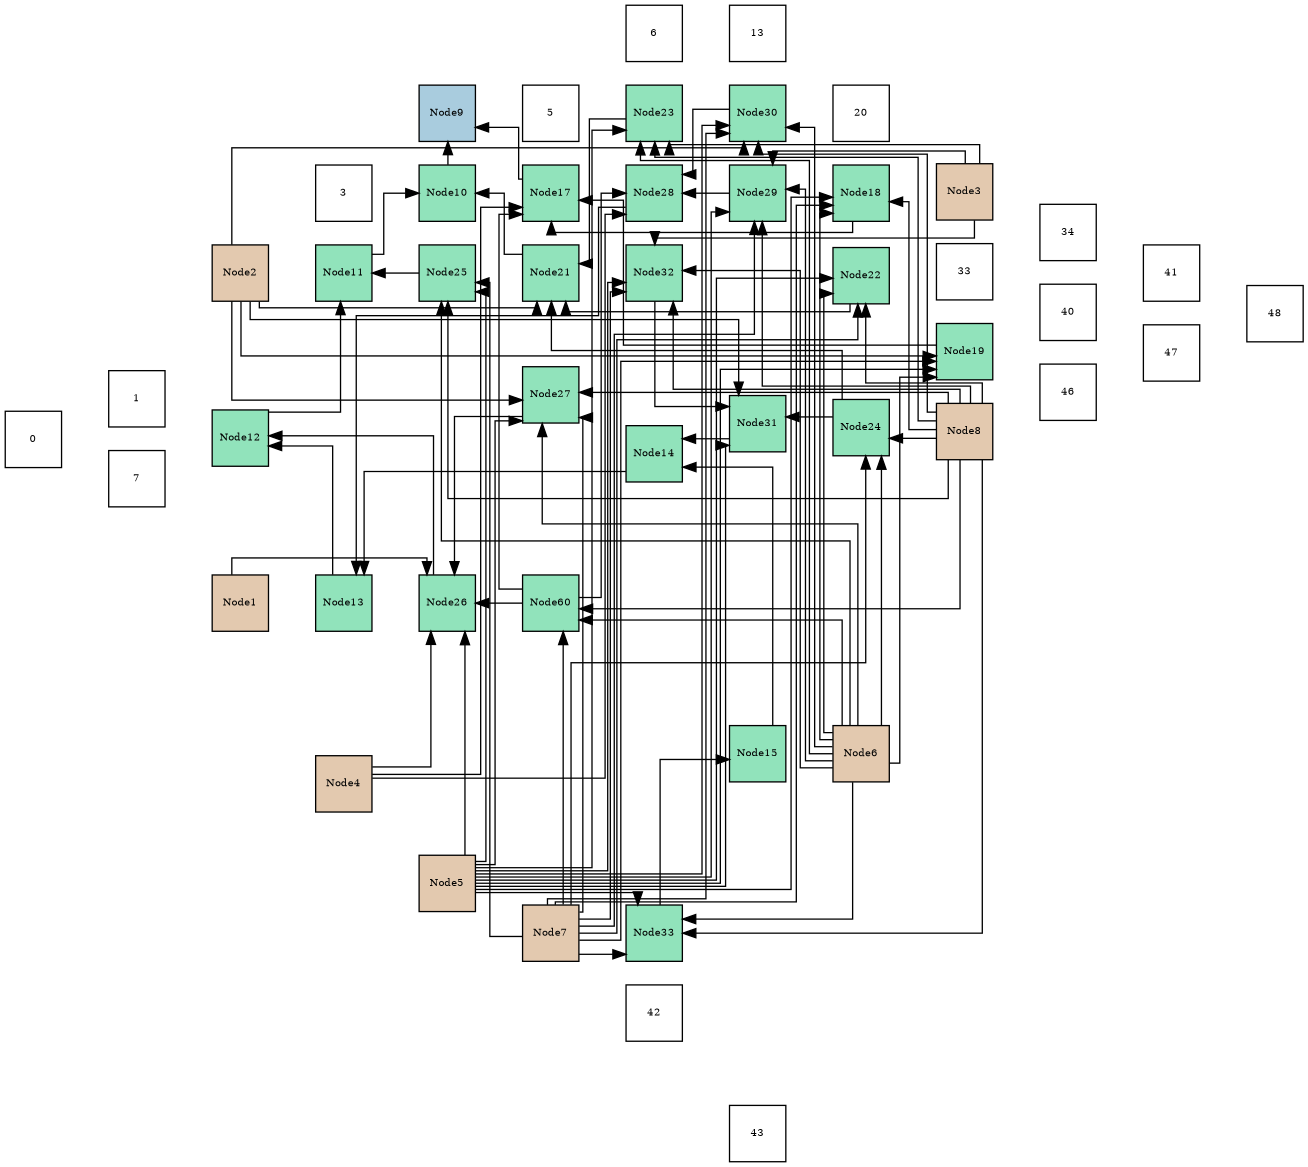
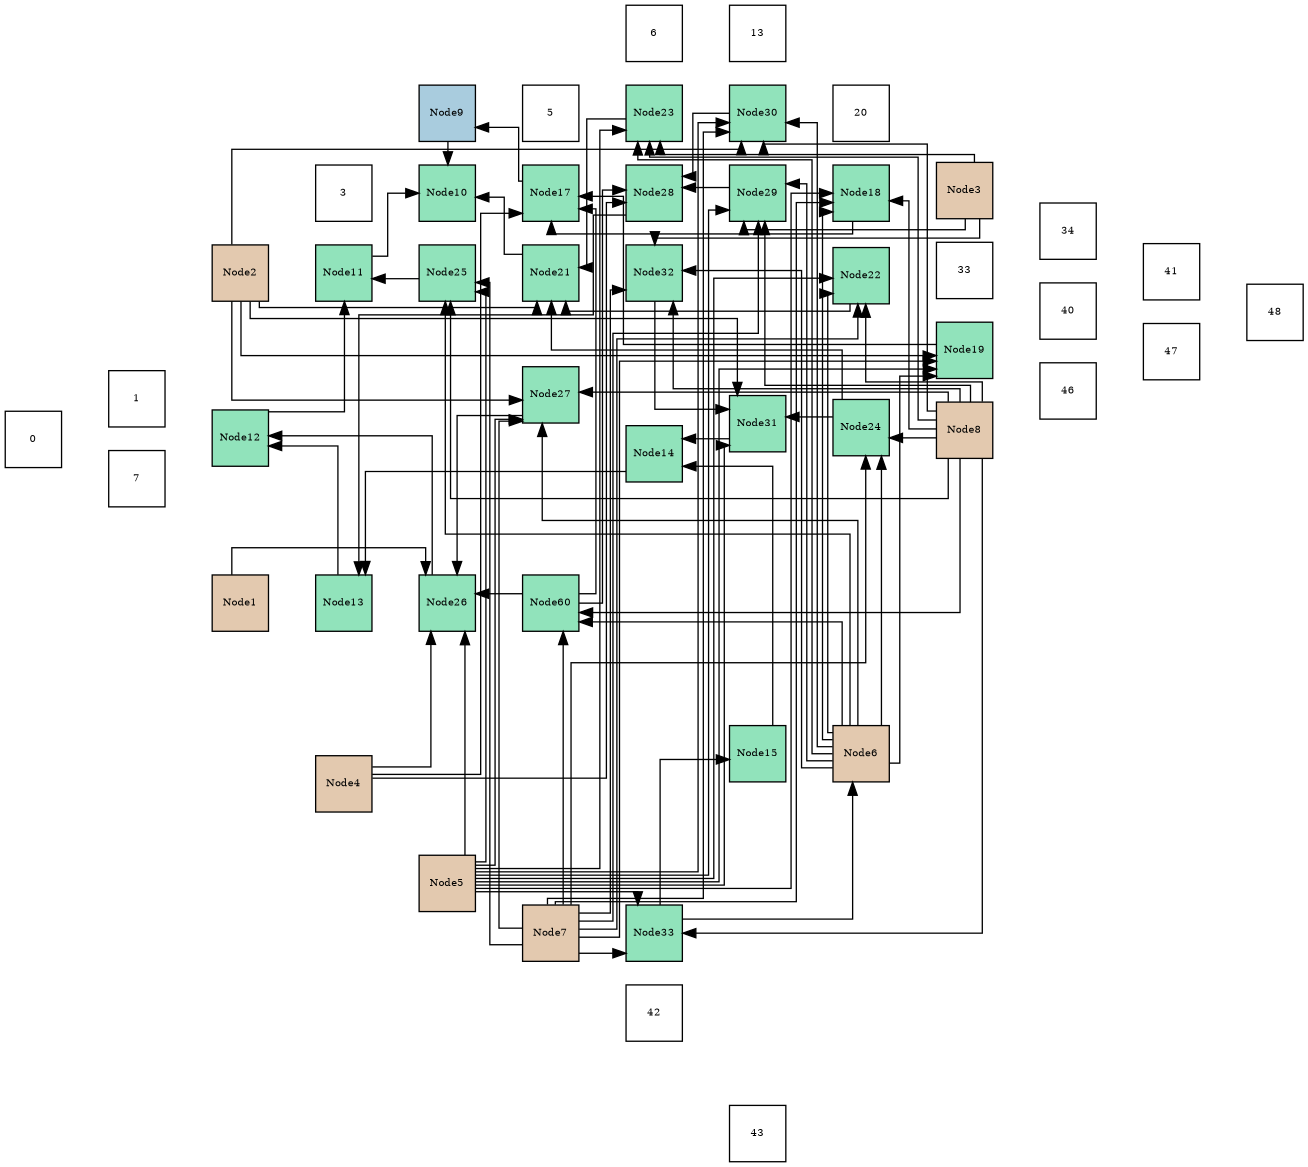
edge "Node10" -> "Node9": reversed
edge "Node5" -> "Node32": removed
edge "Node6" -> "Node33": reversed
